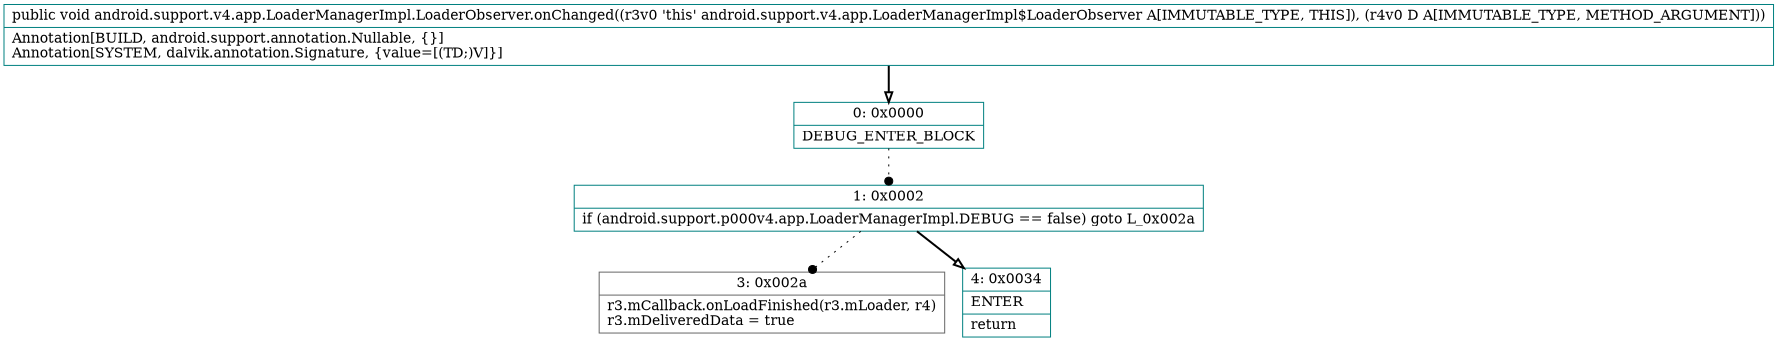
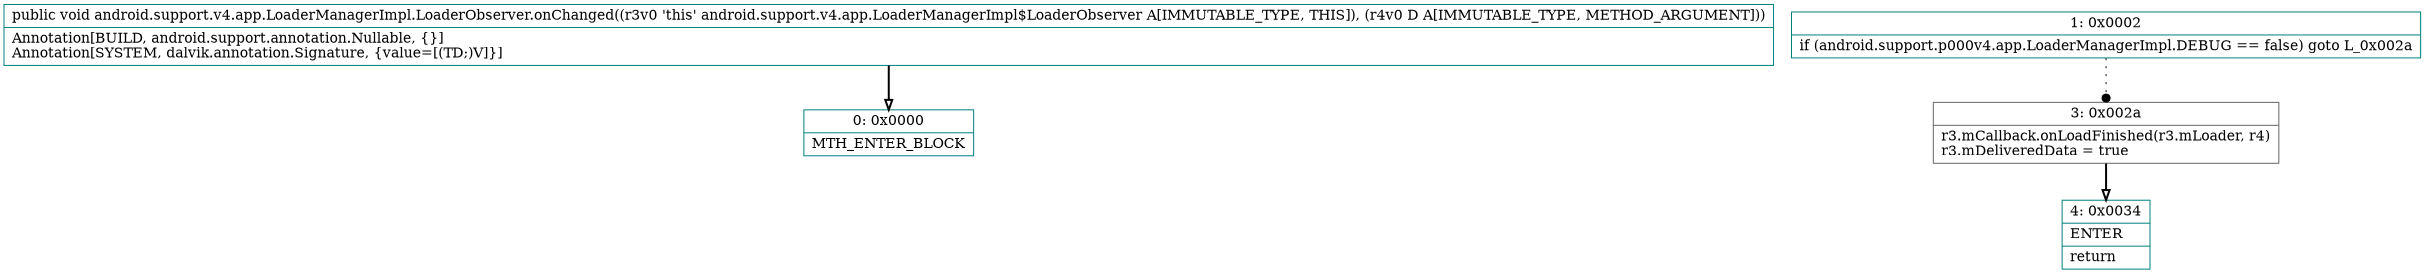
node "0: 0x0000": text "DEBUG_ENTER_BLOCK" -> "MTH_ENTER_BLOCK"
edge "0: 0x0000" -> "1: 0x0002": removed
edge "1: 0x0002" -> "4: 0x0034": now "3: 0x002a" -> "4: 0x0034"
